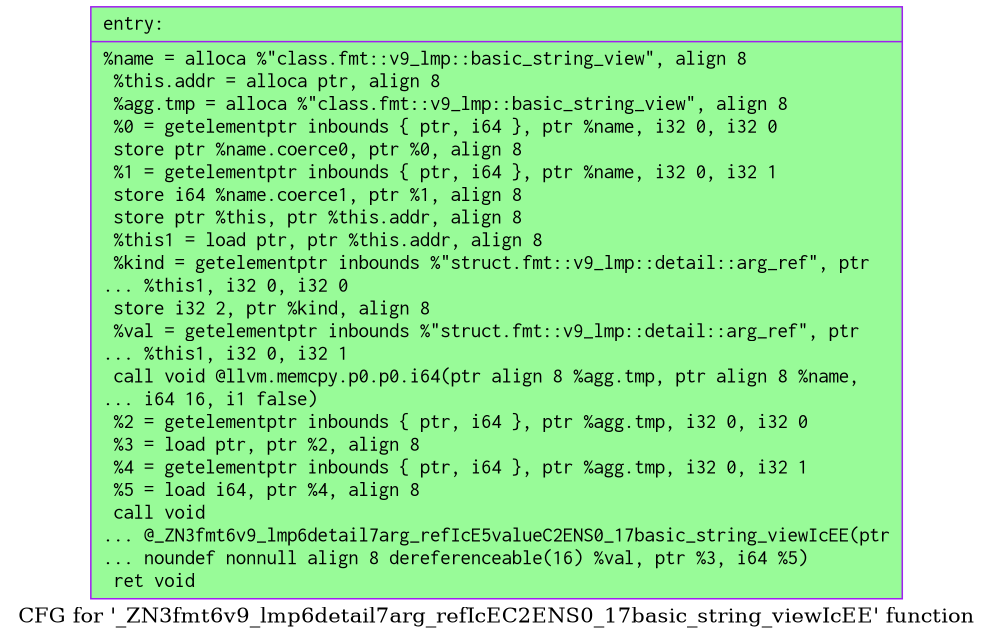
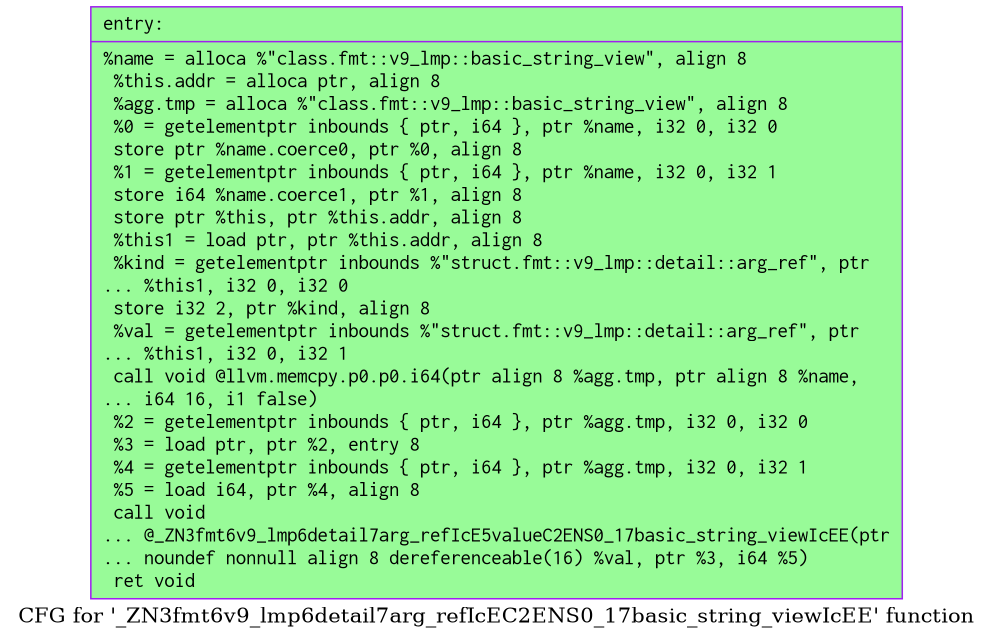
node "entry:": text "%3 = load ptr, ptr %2, align 8" -> "%3 = load ptr, ptr %2, entry 8"
